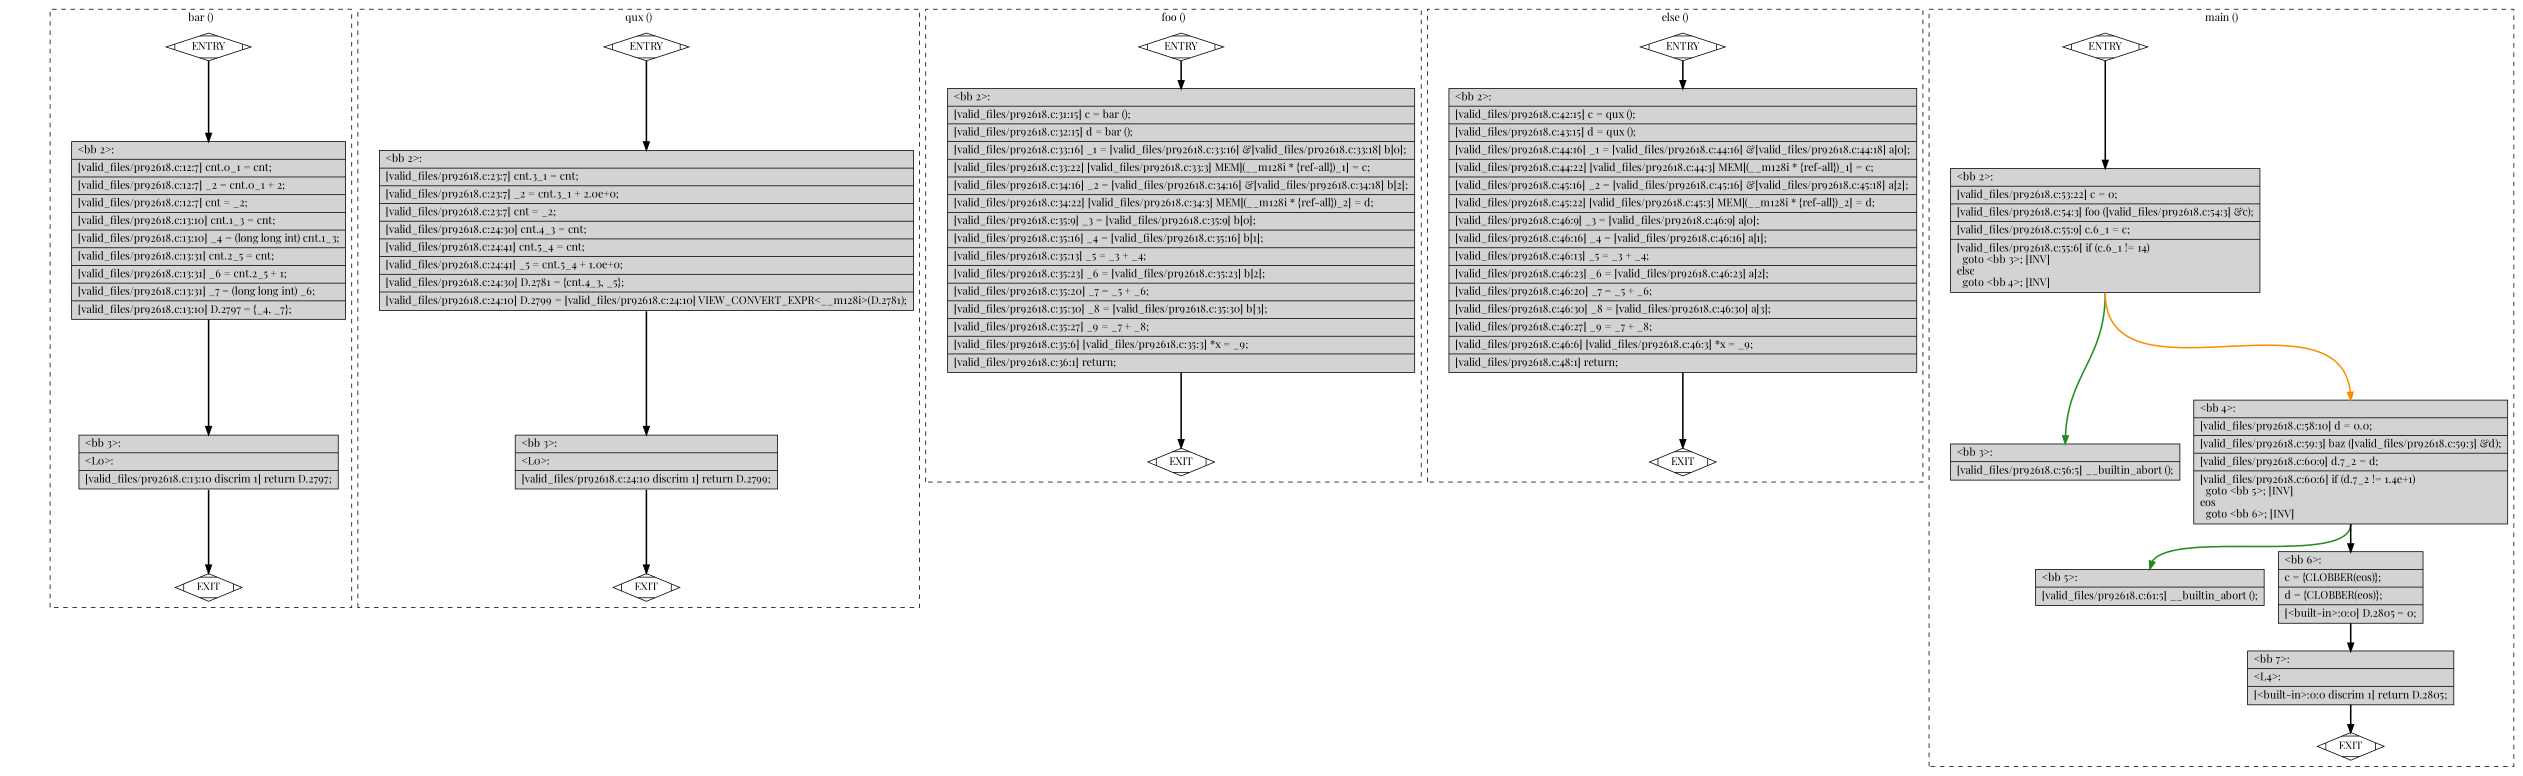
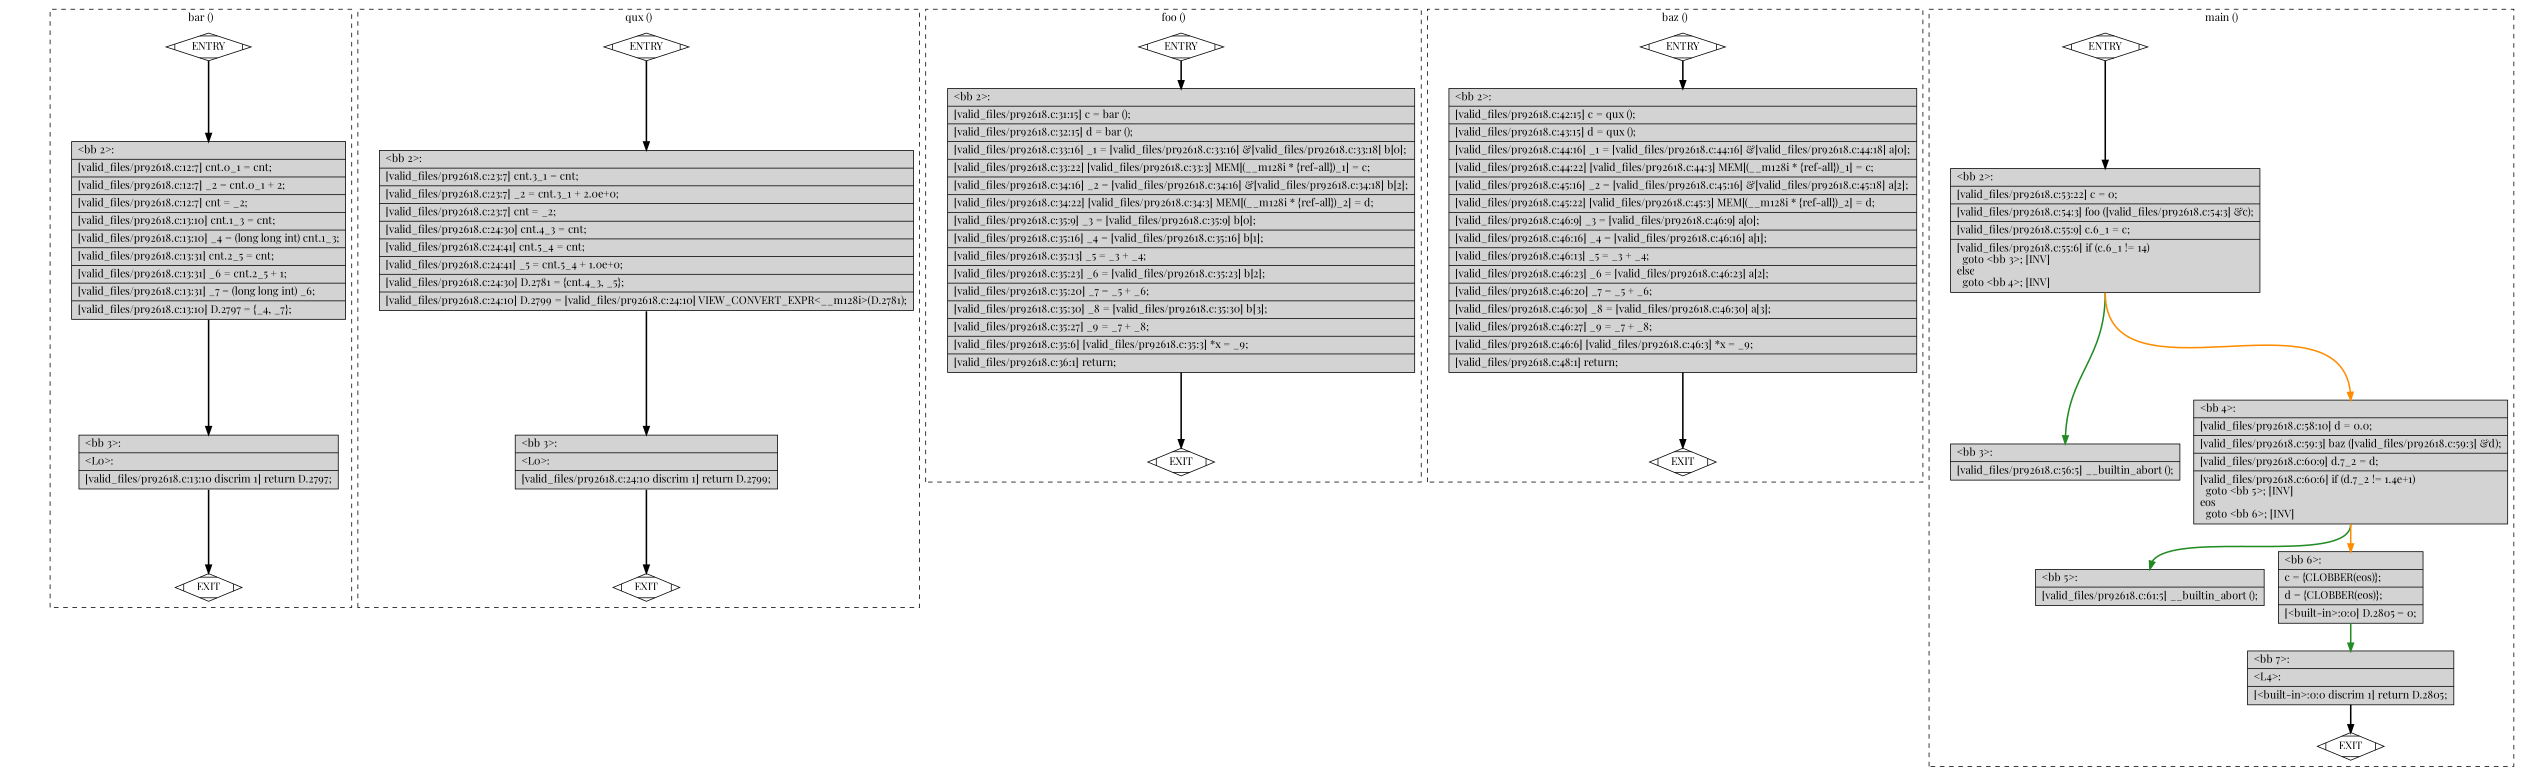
cluster "else ()": label "else ()" -> "baz ()"
edge "<bb 4>:" -> "<bb 6>:": color black -> darkorange
edge "<bb 6>:" -> "<bb 7>:": color black -> forestgreen
